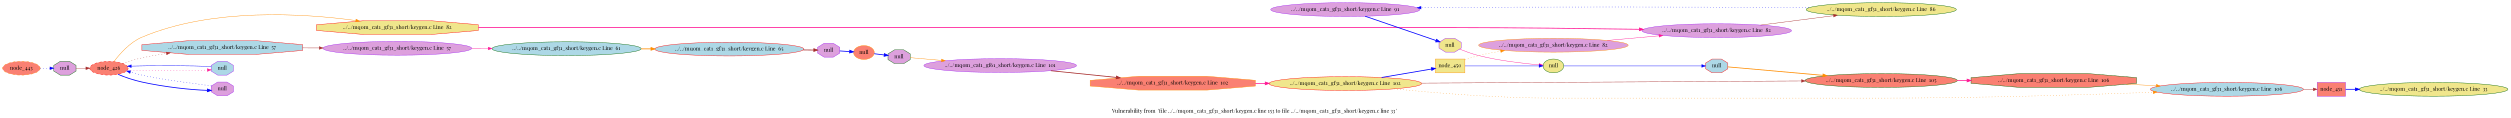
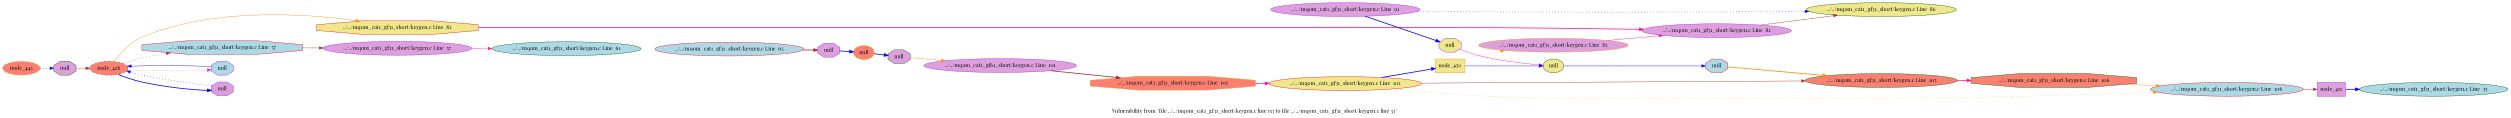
edge "../../mqom_cat1_gf31_short/keygen.c Line  86" -> "../../mqom_cat1_gf31_short/keygen.c Line  91": reversed
edge "../../mqom_cat1_gf31_short/keygen.c Line  61" -> "../../mqom_cat1_gf31_short/keygen.c Line  65": removed
node "node_451": fillcolor salmon -> plum
node "../../mqom_cat1_gf31_short/keygen.c Line  33": fillcolor khaki -> lightblue
